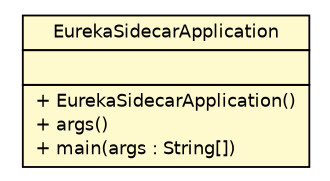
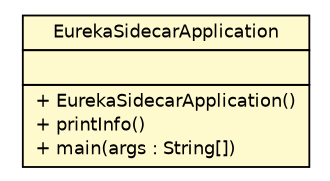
node "EurekaSidecarApplication": text "+ args()" -> "+ printInfo()"
